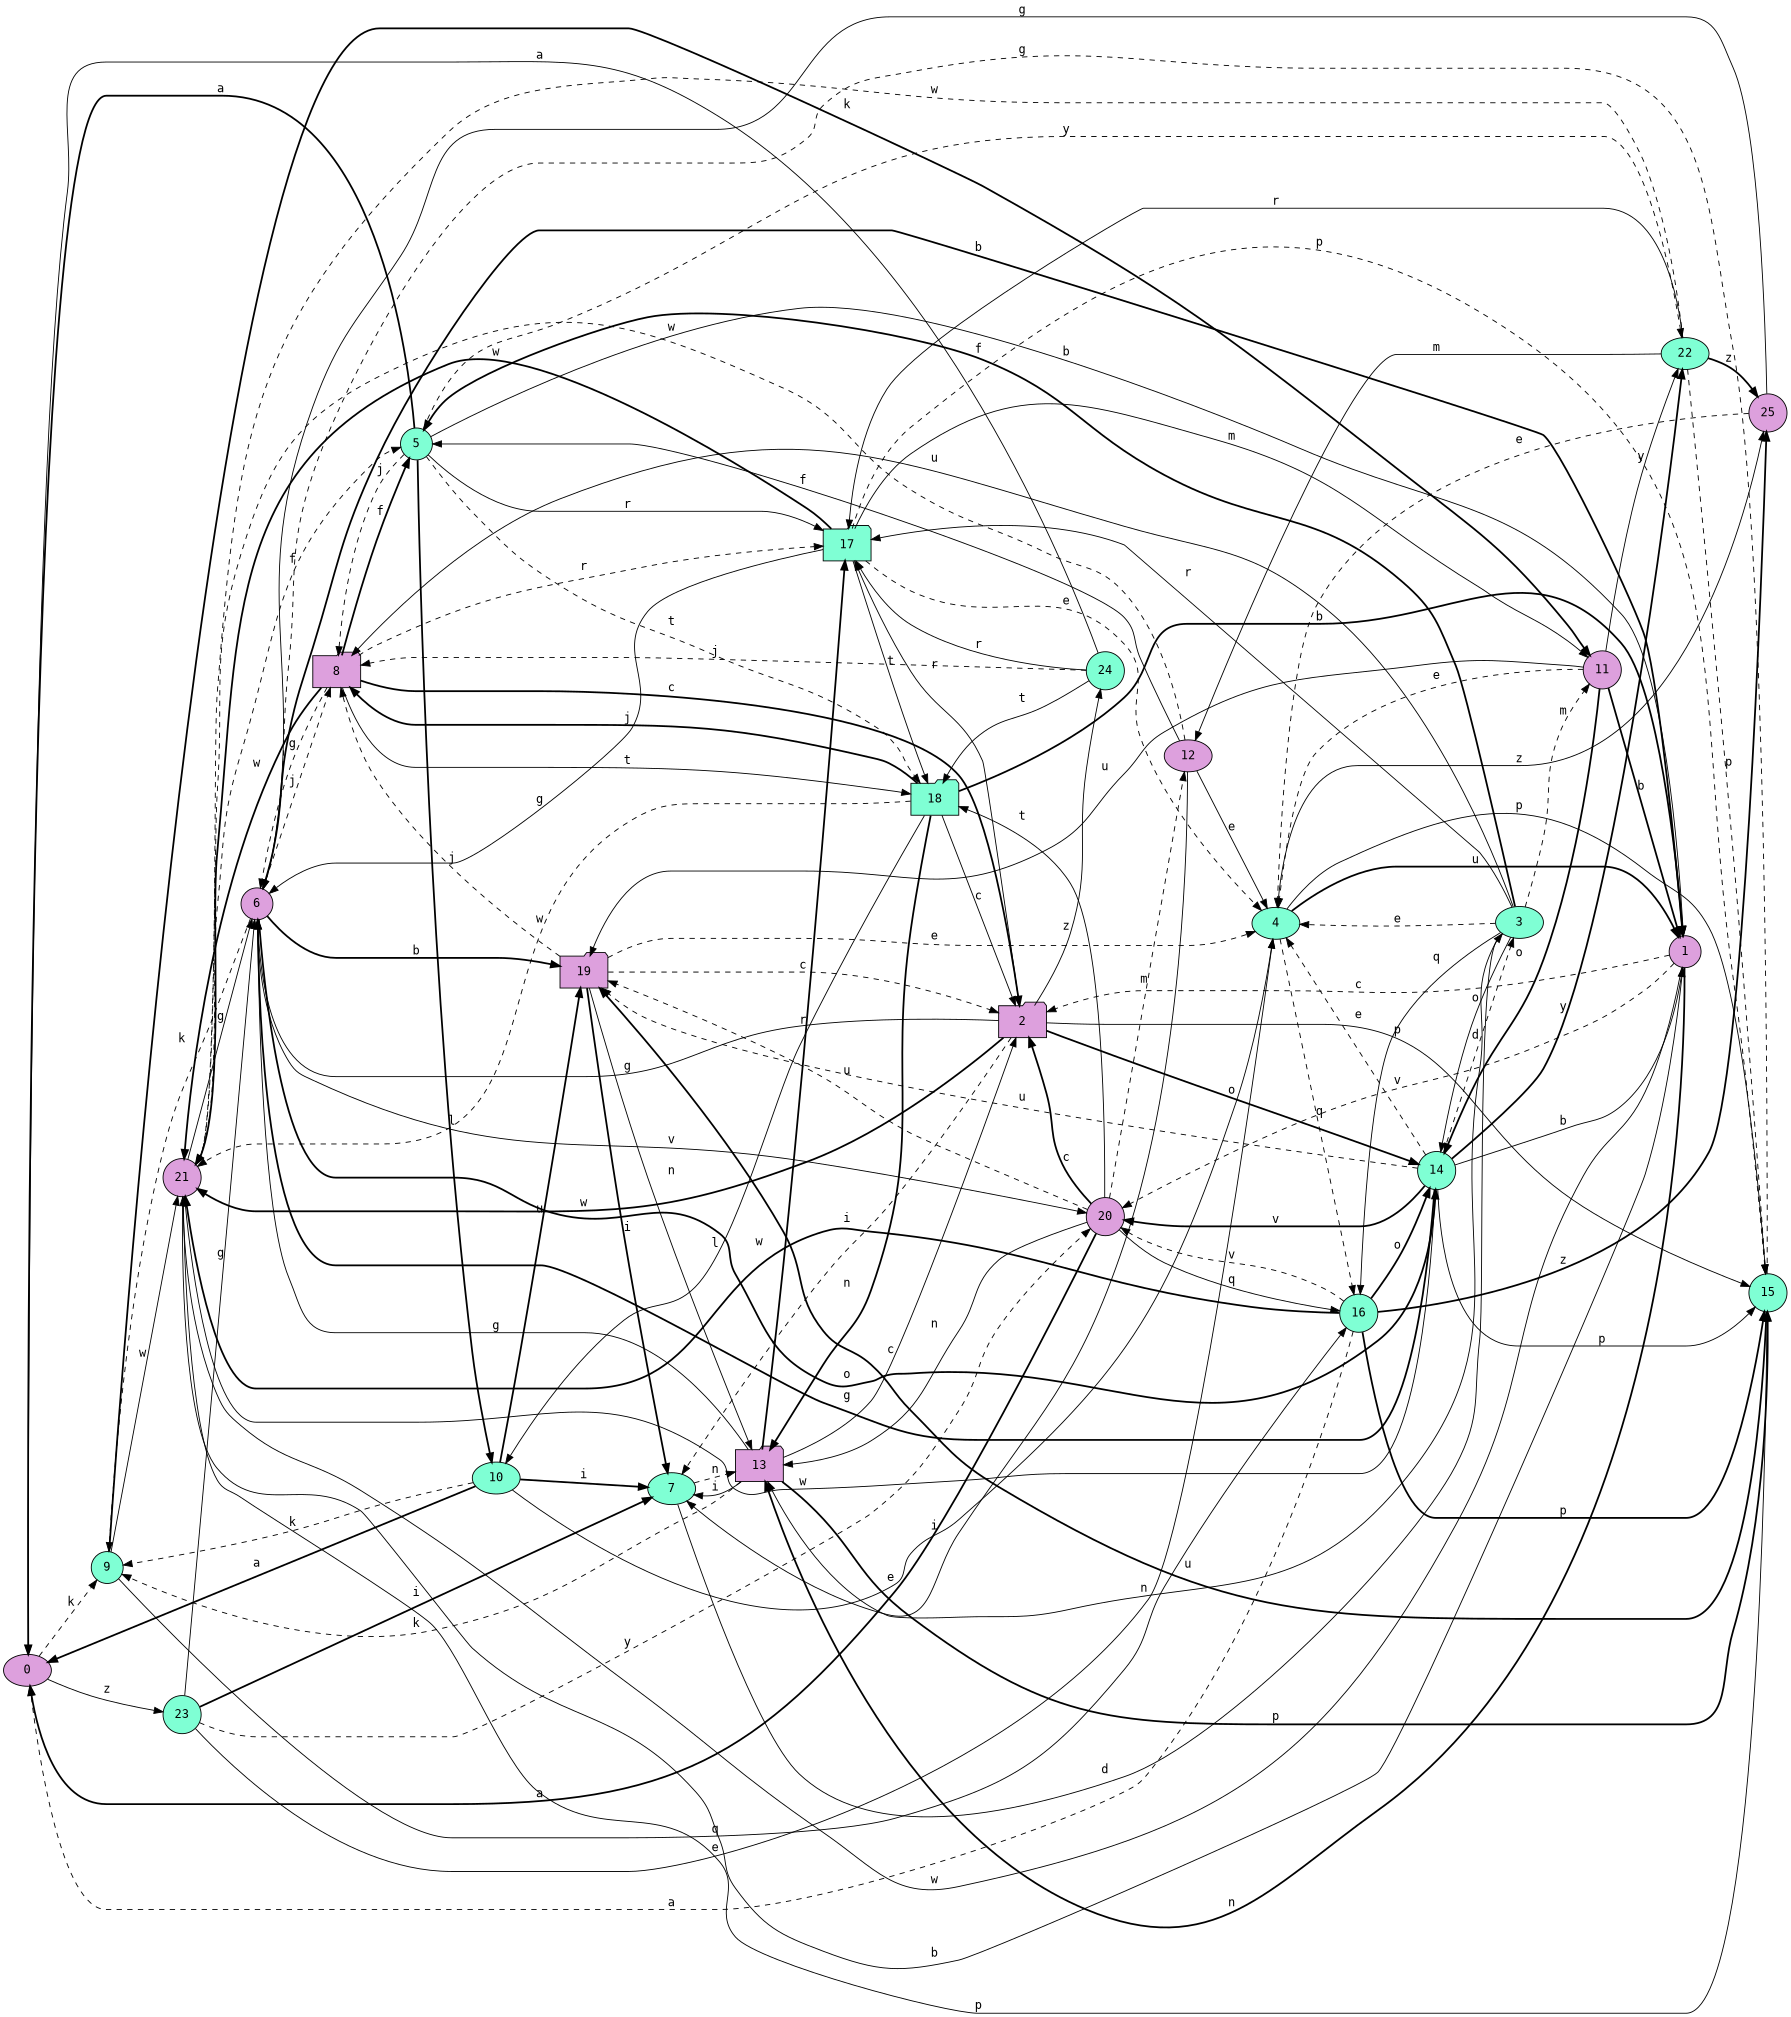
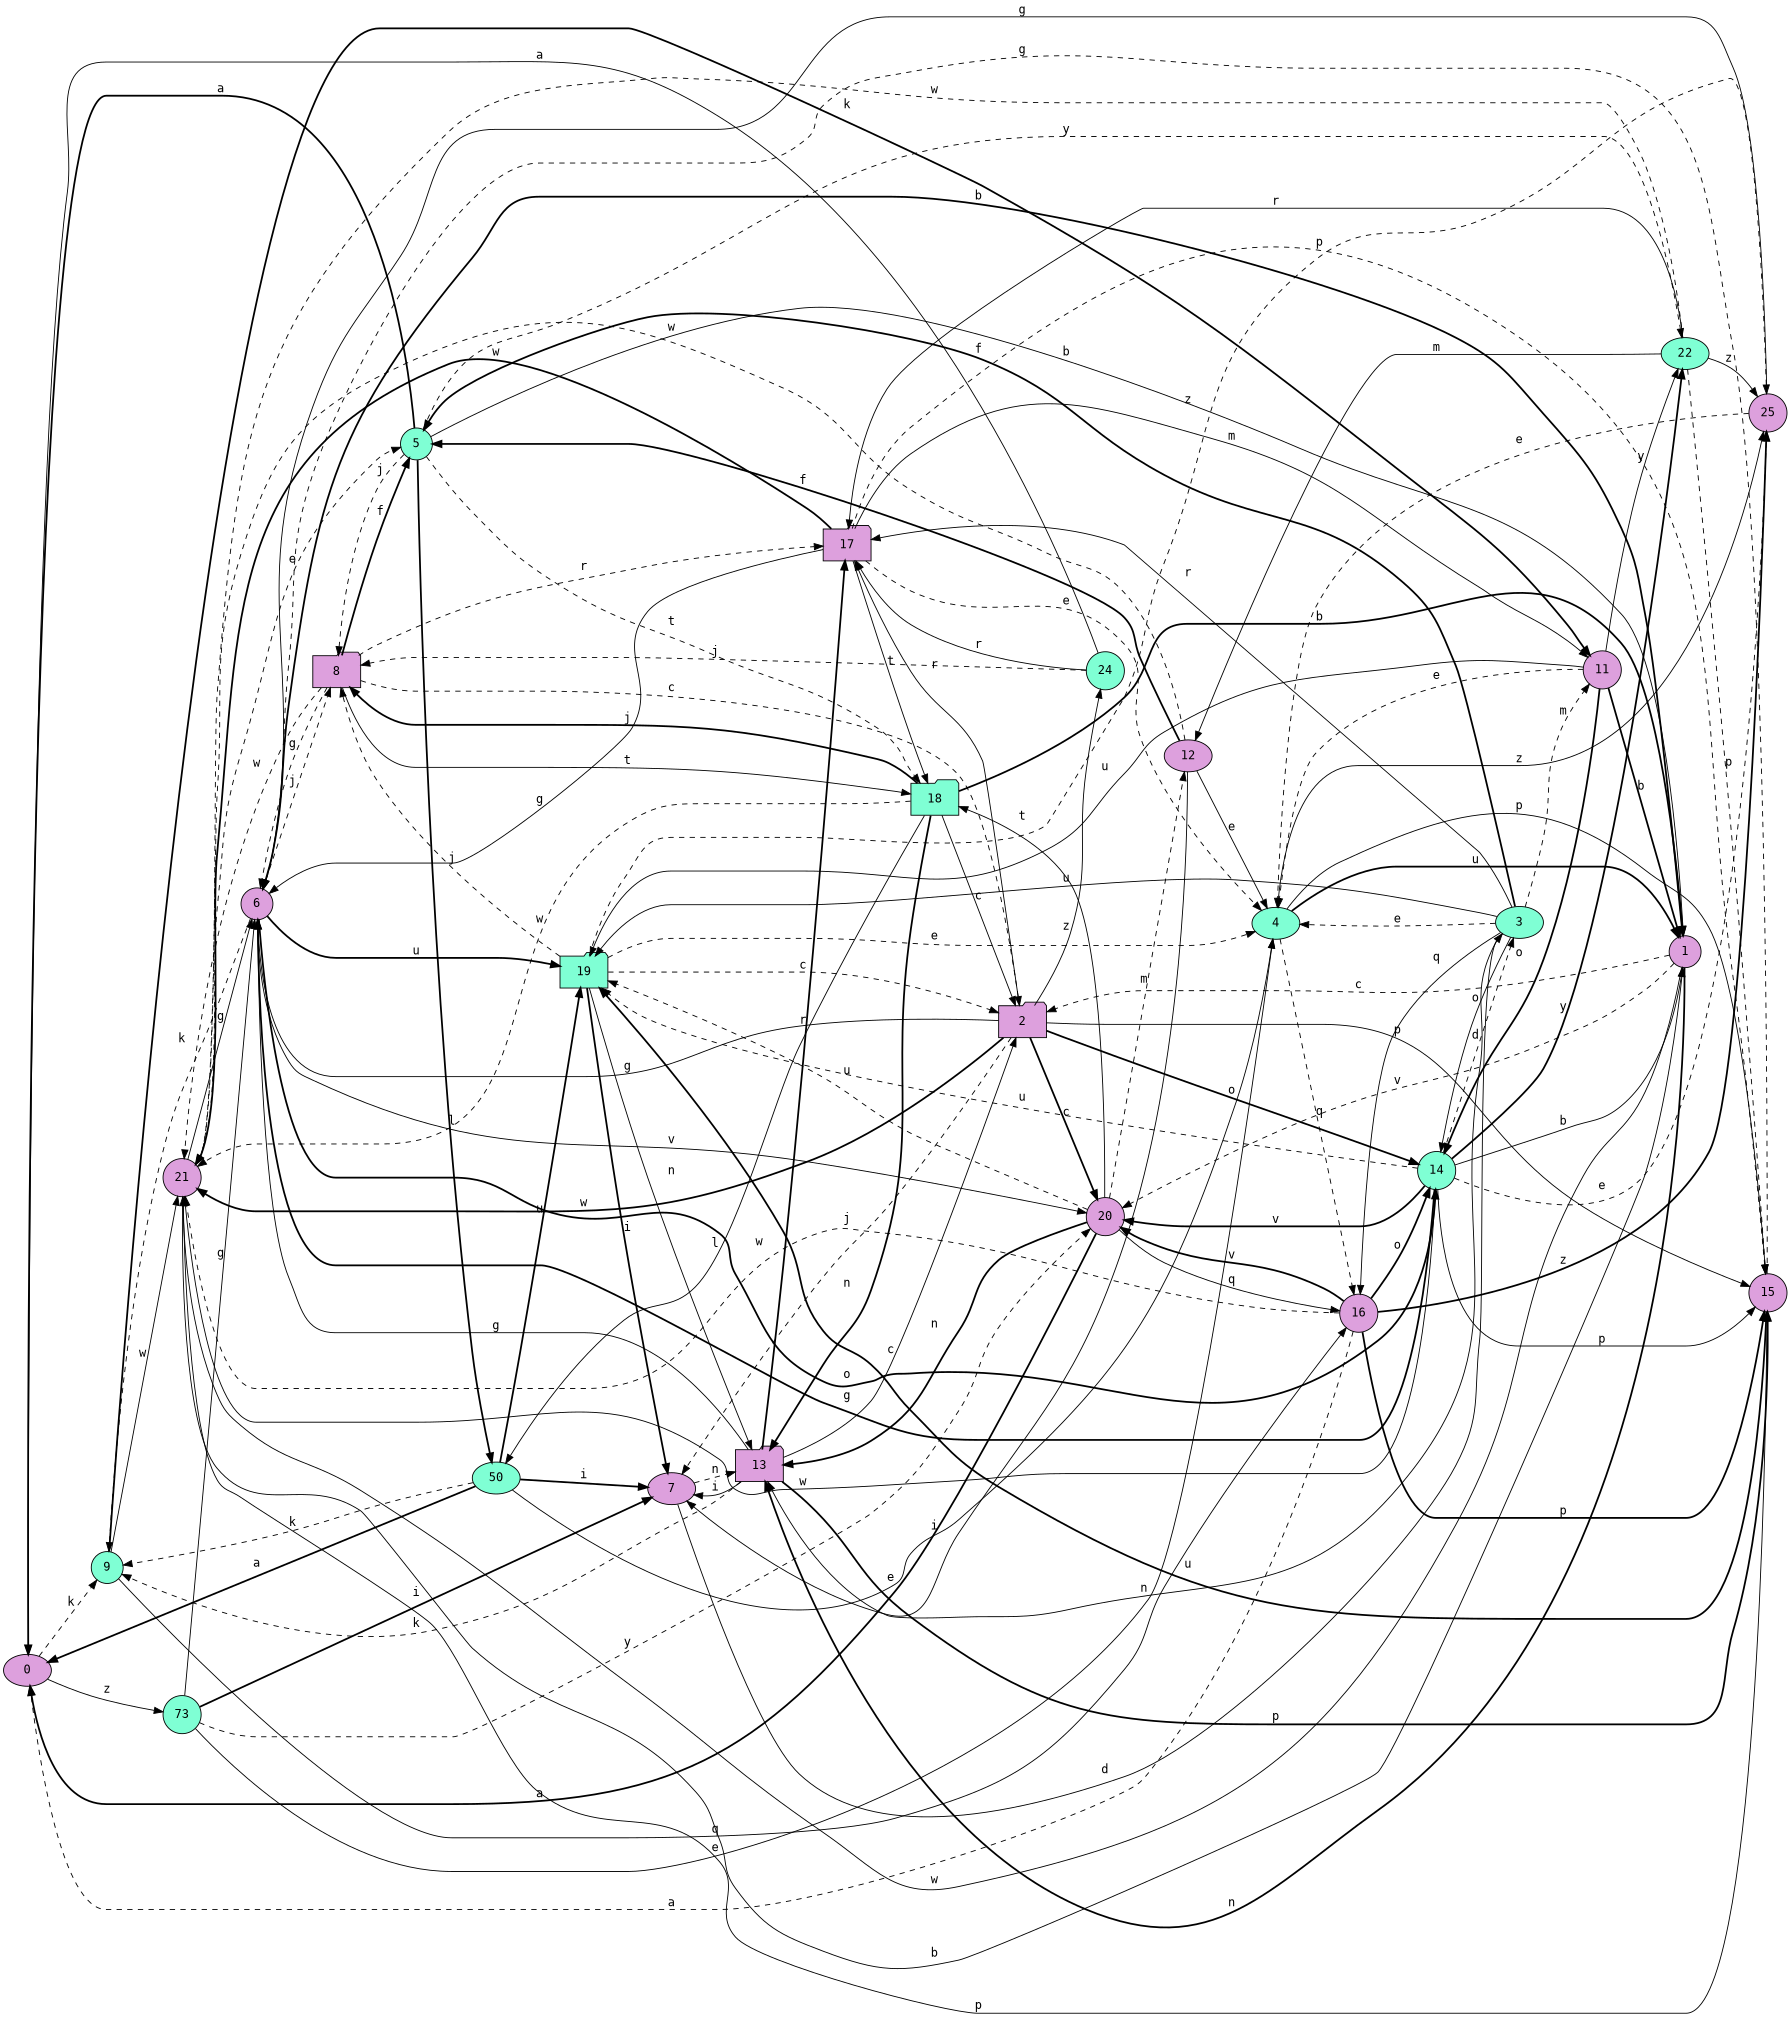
edge "6" -> "1": reversed
edge "22" -> "25": style bold -> solid
edge "19" -> "25": added, label "z"
edge "3" -> "8": now "3" -> "19"
edge "5" -> "17": removed, label "r"
edge "12" -> "5": style solid -> bold
node "17": fillcolor aquamarine -> plum
edge "21" -> "5": label "f" -> "e"
edge "8" -> "2": style bold -> dashed
edge "24" -> "18": removed, label "t"
edge "8" -> "21": style bold -> dashed
edge "6" -> "19": label "b" -> "u"
node "19": fillcolor plum -> aquamarine
edge "14" -> "4": now "14" -> "25"
edge "20" -> "2": reversed
edge "2" -> "7": label "i" -> "j"
edge "16" -> "20": style dashed -> bold
node "15": fillcolor aquamarine -> plum
edge "16" -> "21": style bold -> dashed
node "16": fillcolor aquamarine -> plum
edge "20" -> "13": style solid -> bold
node "10": label "10" -> "50"
node "7": fillcolor aquamarine -> plum
node "23": label "23" -> "73"
